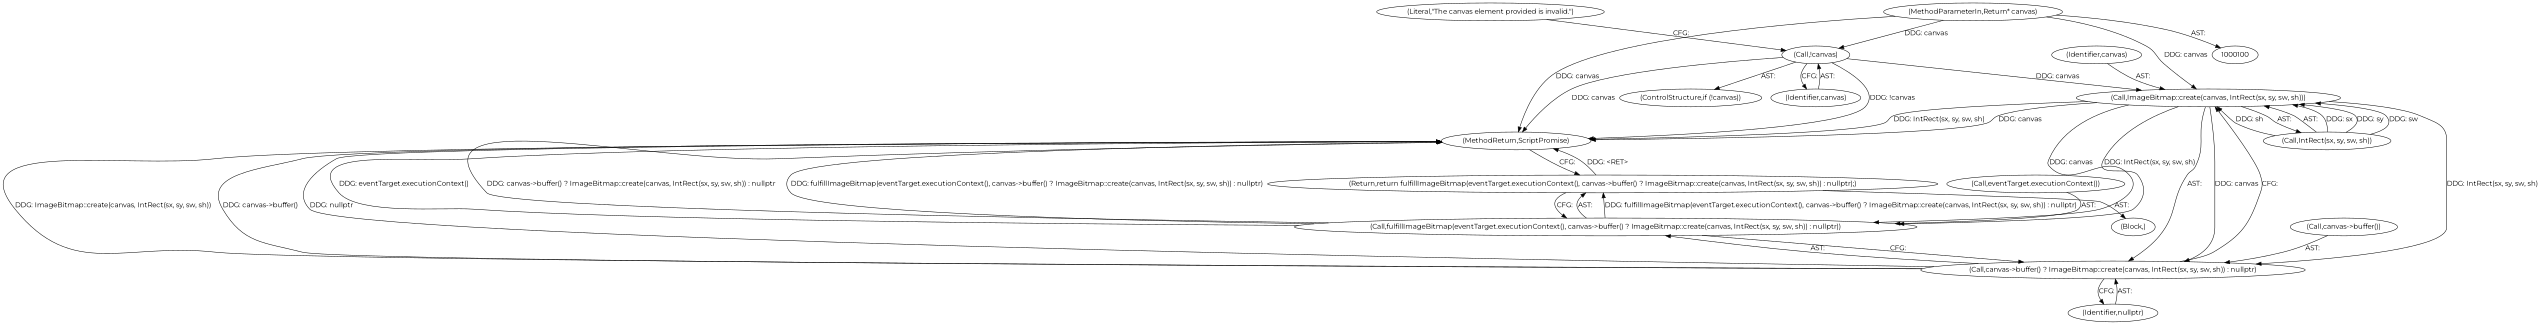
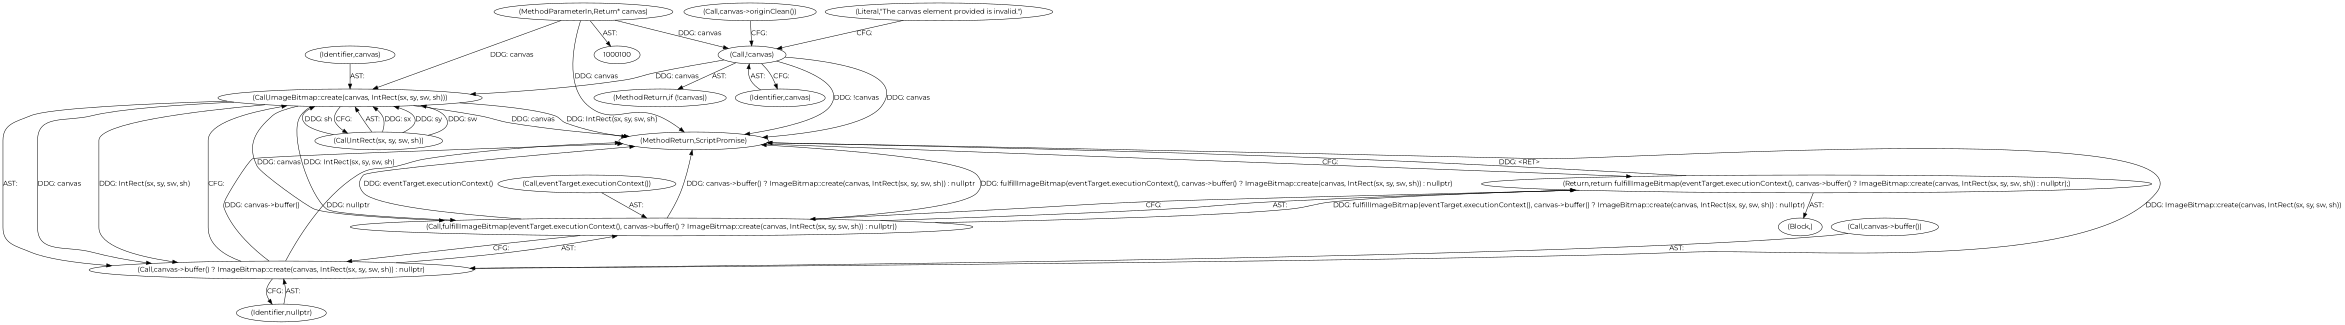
node "(Call,canvas->originClean())": added
node "(ControlStructure,if (!canvas))": label "(ControlStructure,if (!canvas))" -> "(MethodReturn,if (!canvas))"
edge "(Call,ImageBitmap::create(canvas, IntRect(sx, sy, sw, sh)))" -> "(Call,IntRect(sx, sy, sw, sh))": label "AST: " -> "CFG: "
